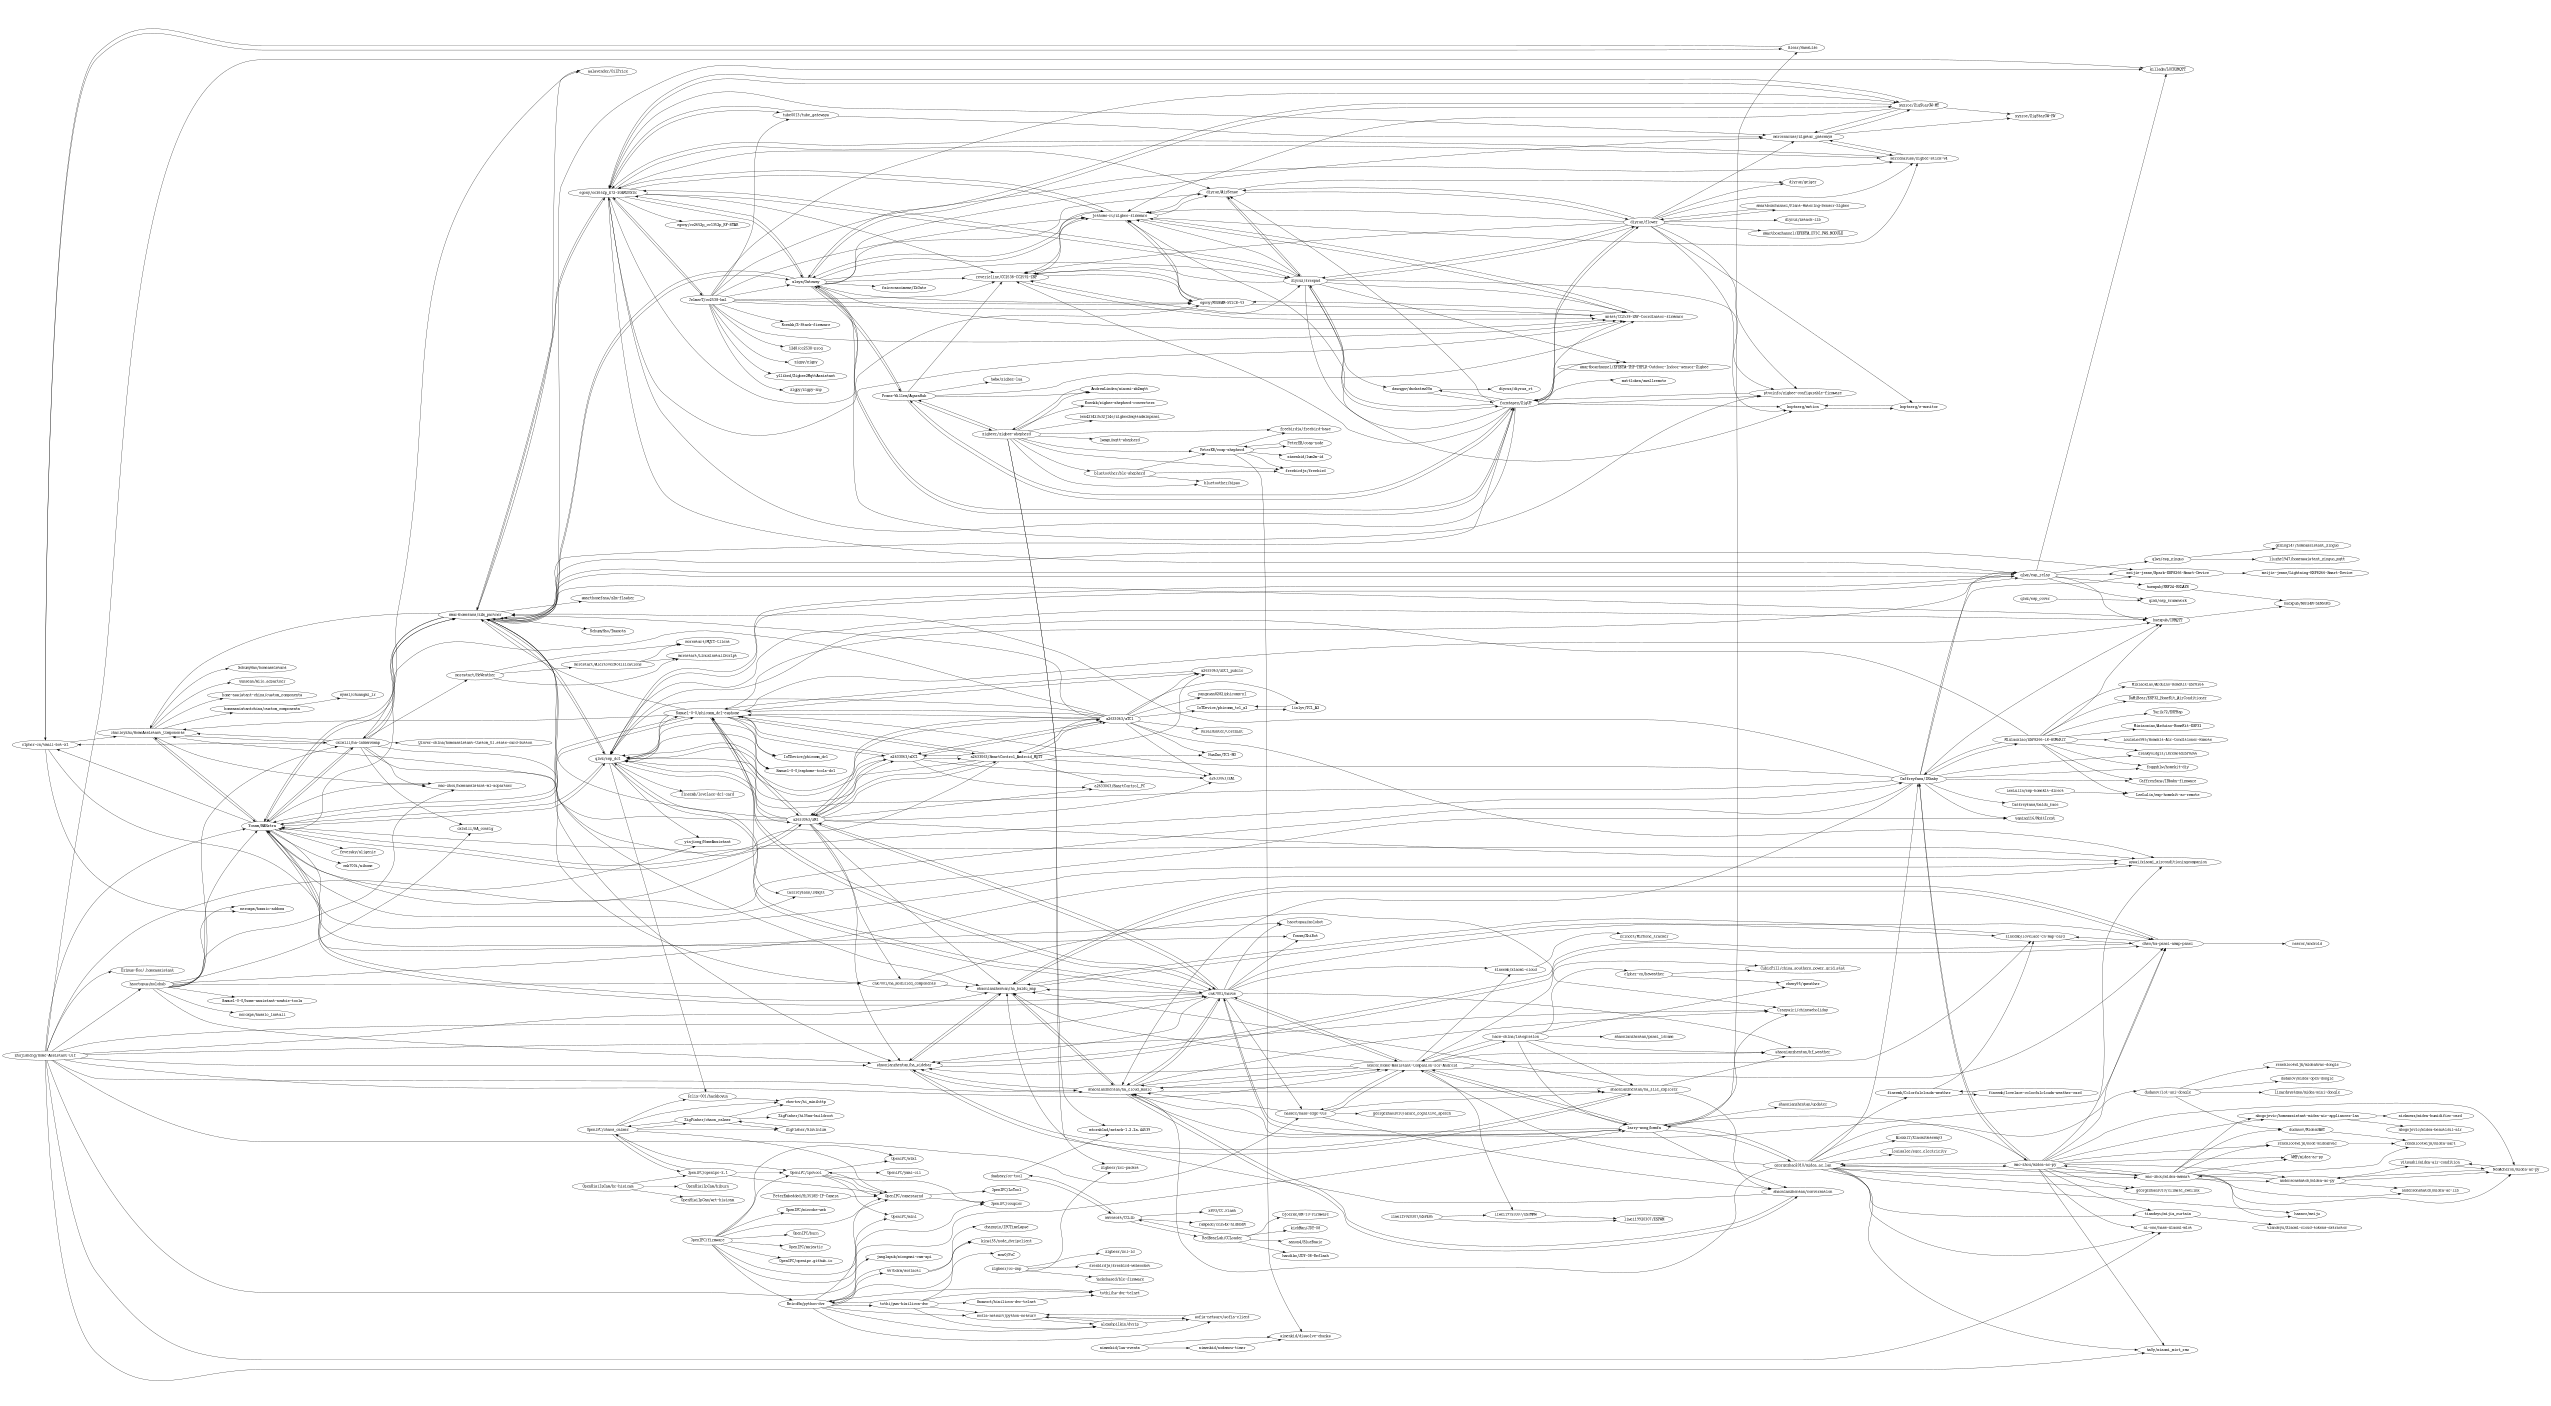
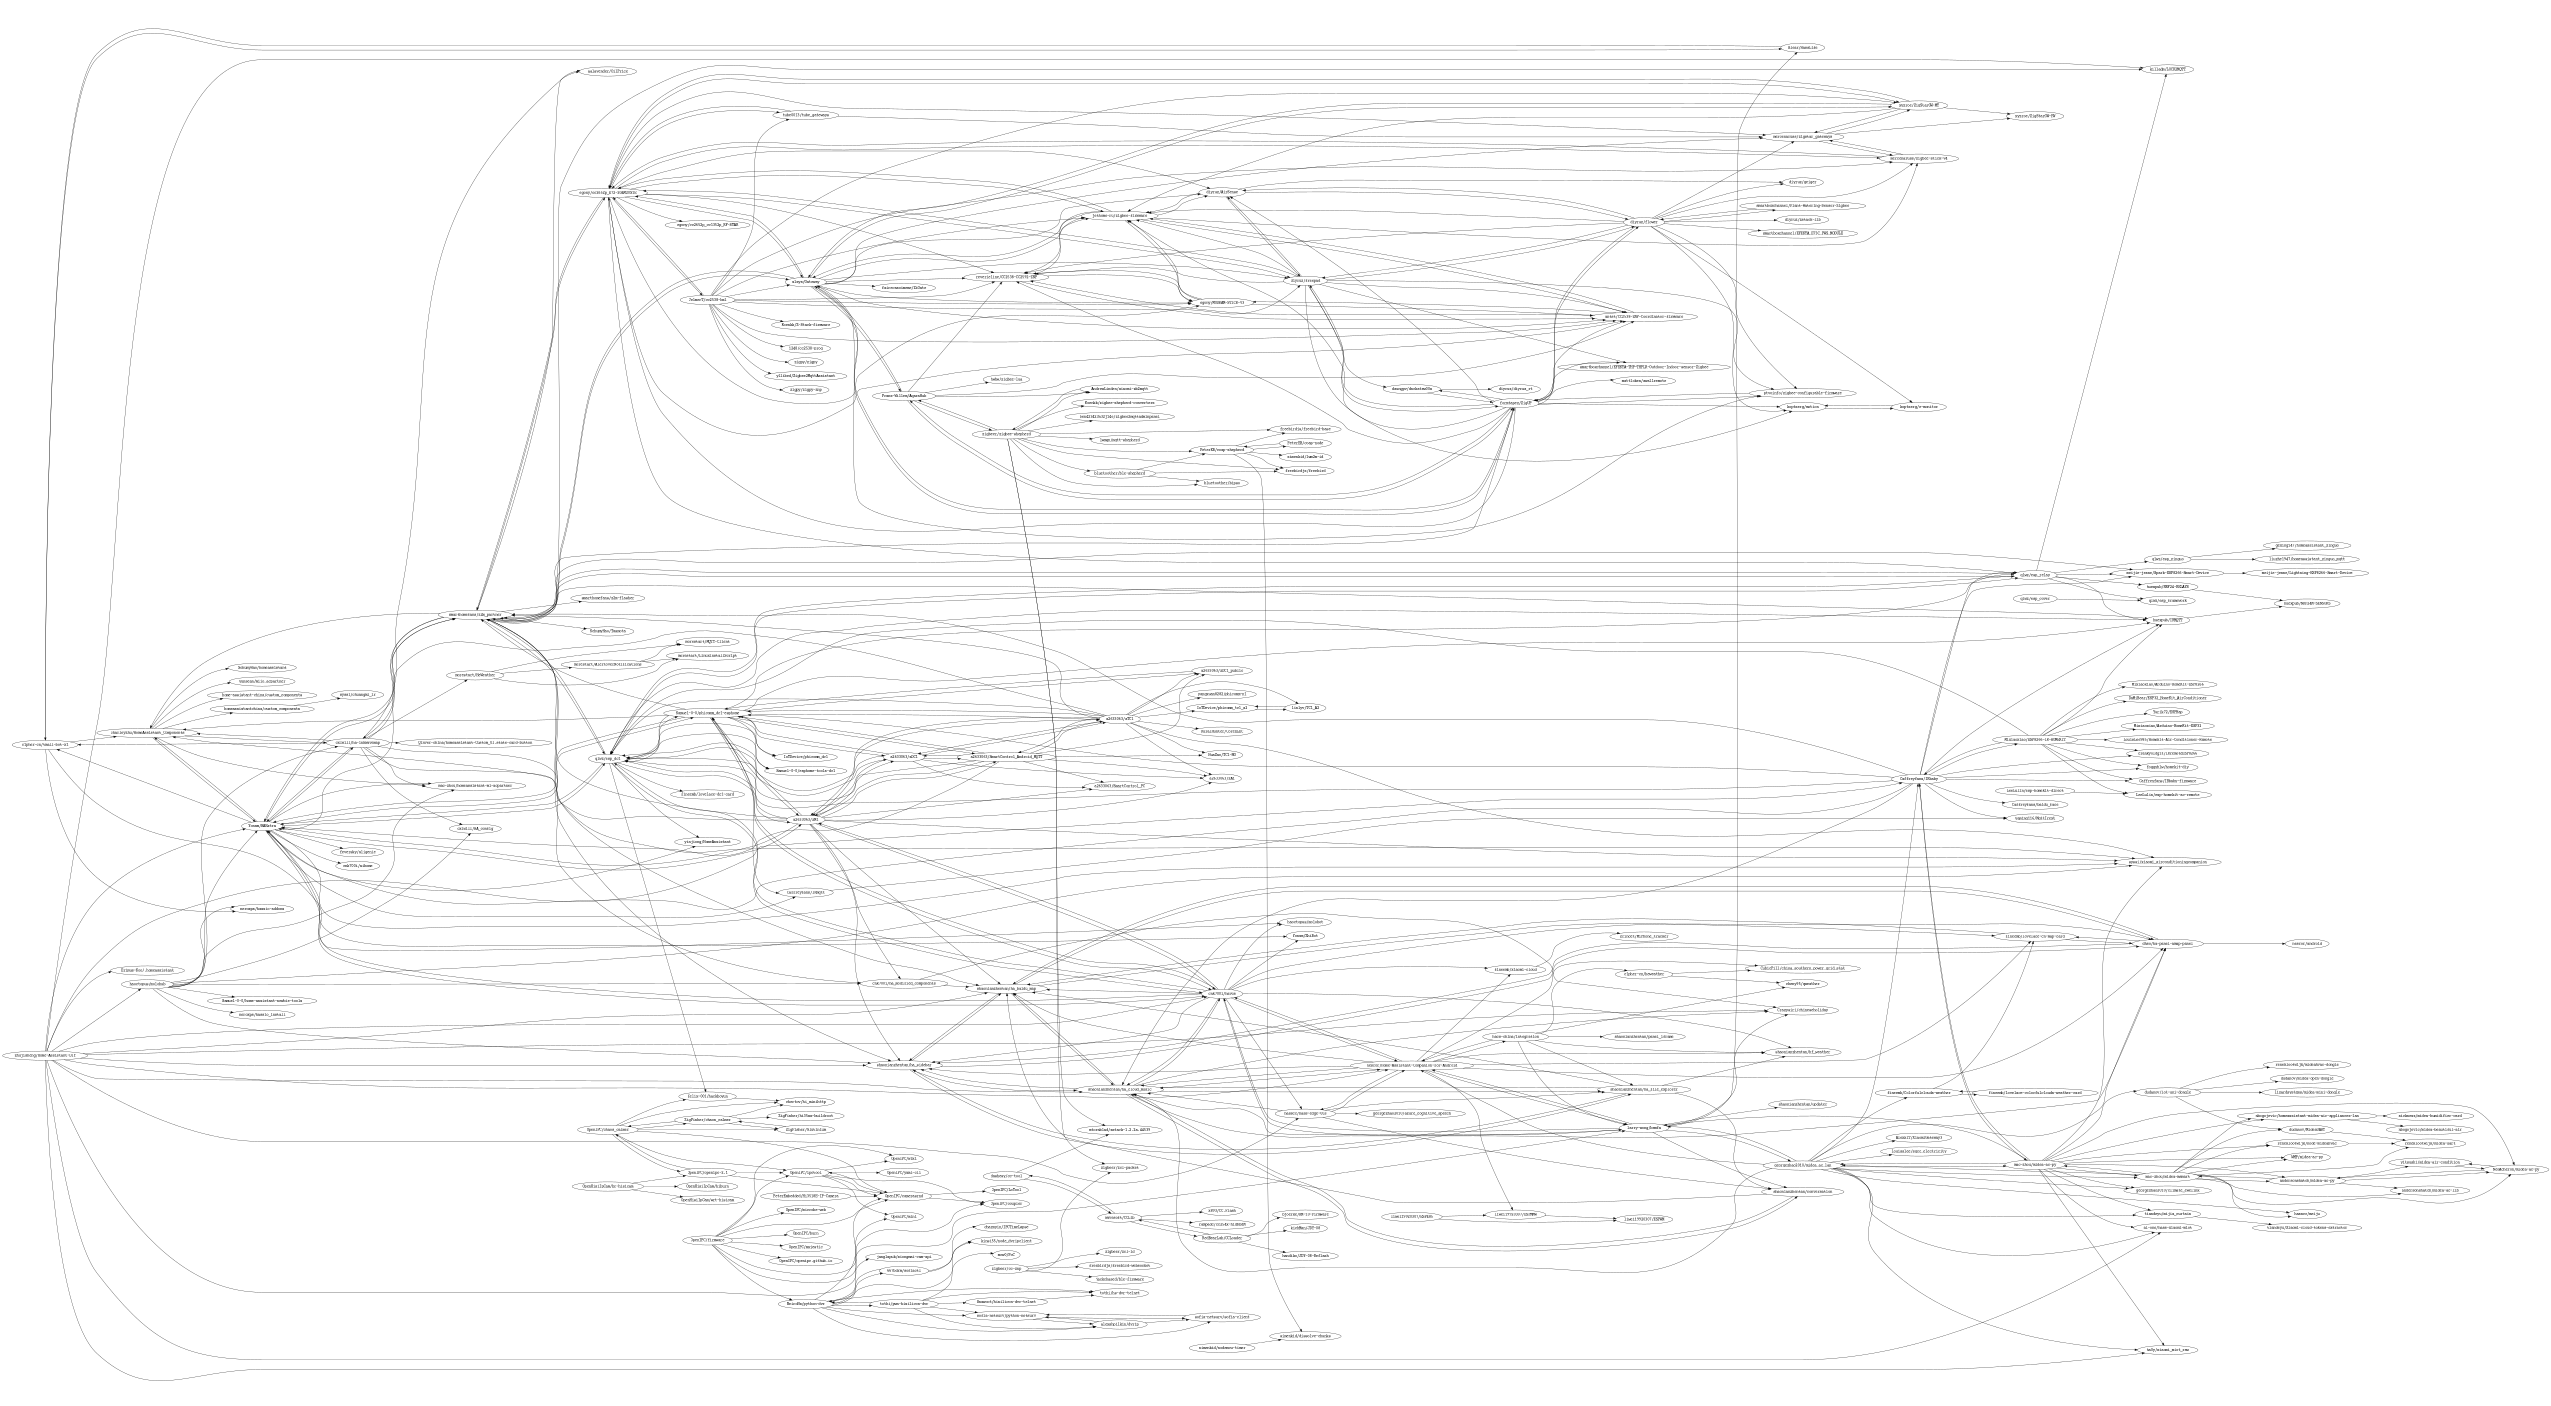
node "aanon4/BlueBasic": removed
node "simenkid/lua-events": removed
